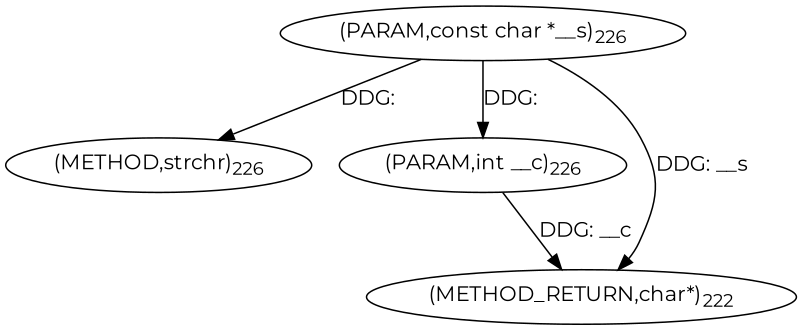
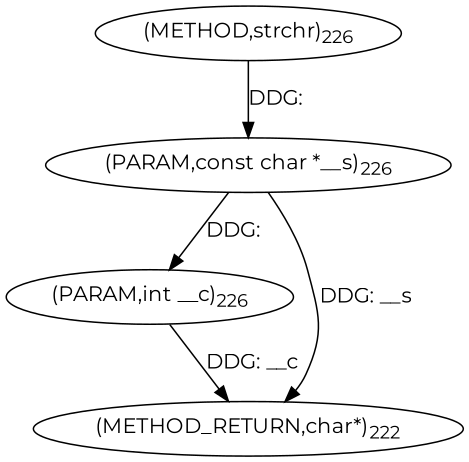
edge "(PARAM,const char *__s)" -> "(METHOD,strchr)": reversed
